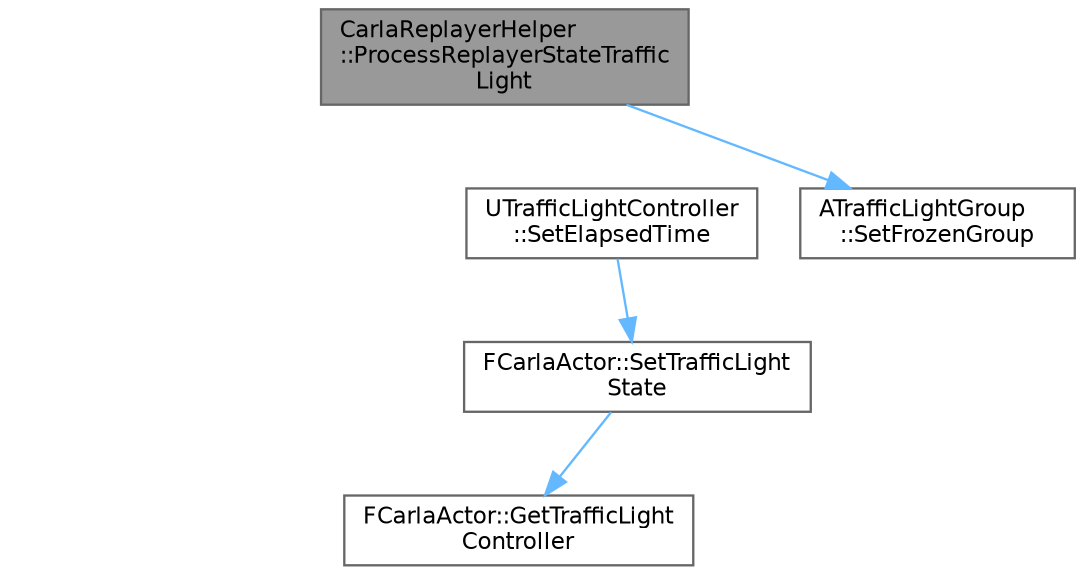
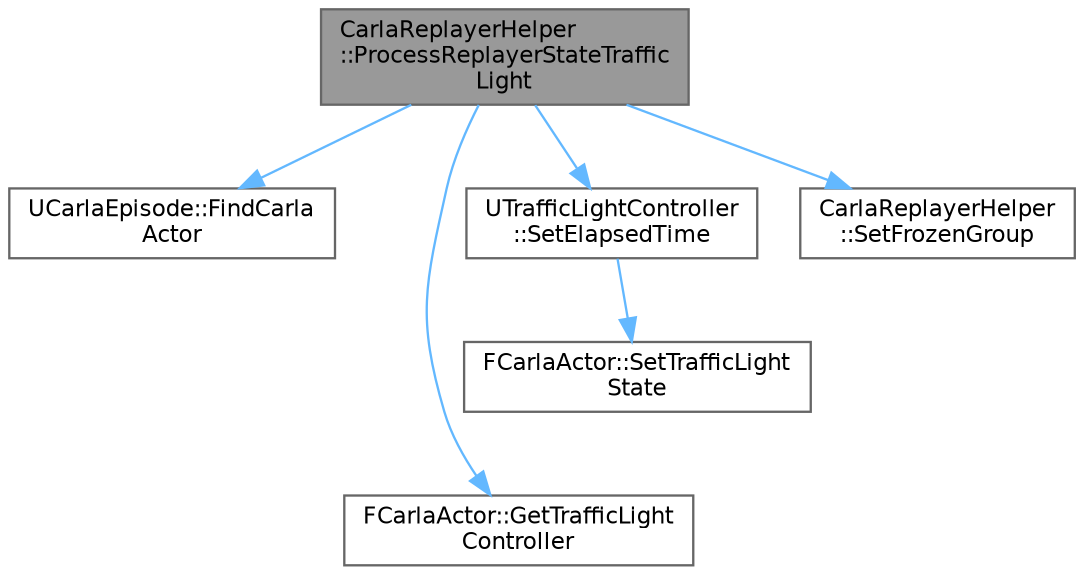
edge "CarlaReplayerHelper ::ProcessReplayerStateTraffic Light" -> "UTrafficLightController ::SetElapsedTime": added
node "UCarlaEpisode::FindCarla Actor": added
node "ATrafficLightGroup ::SetFrozenGroup": label "ATrafficLightGroup ::SetFrozenGroup" -> "CarlaReplayerHelper ::SetFrozenGroup"
edge "FCarlaActor::SetTrafficLight State" -> "FCarlaActor::GetTrafficLight Controller": now "CarlaReplayerHelper ::ProcessReplayerStateTraffic Light" -> "FCarlaActor::GetTrafficLight Controller"
